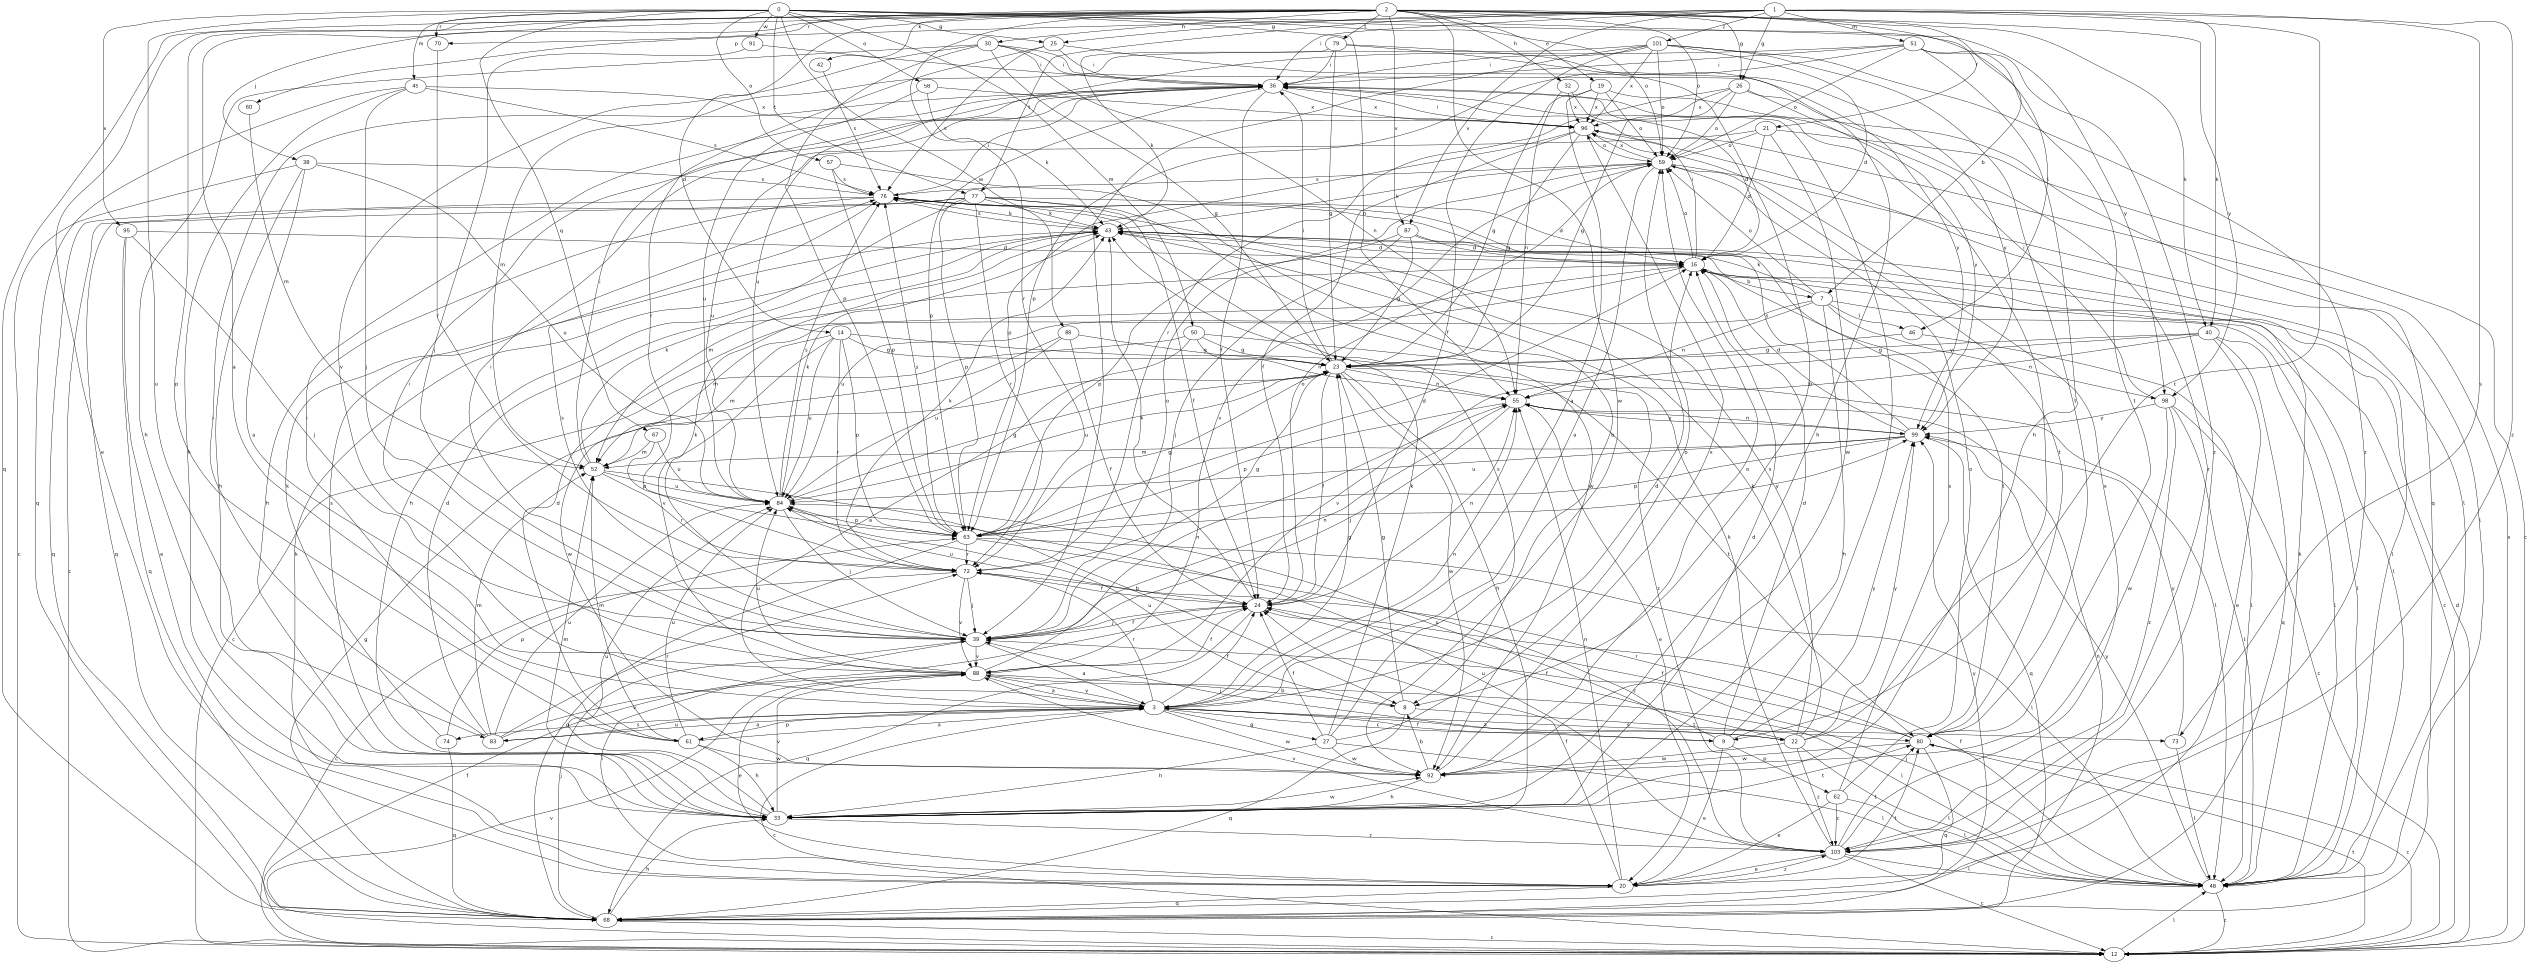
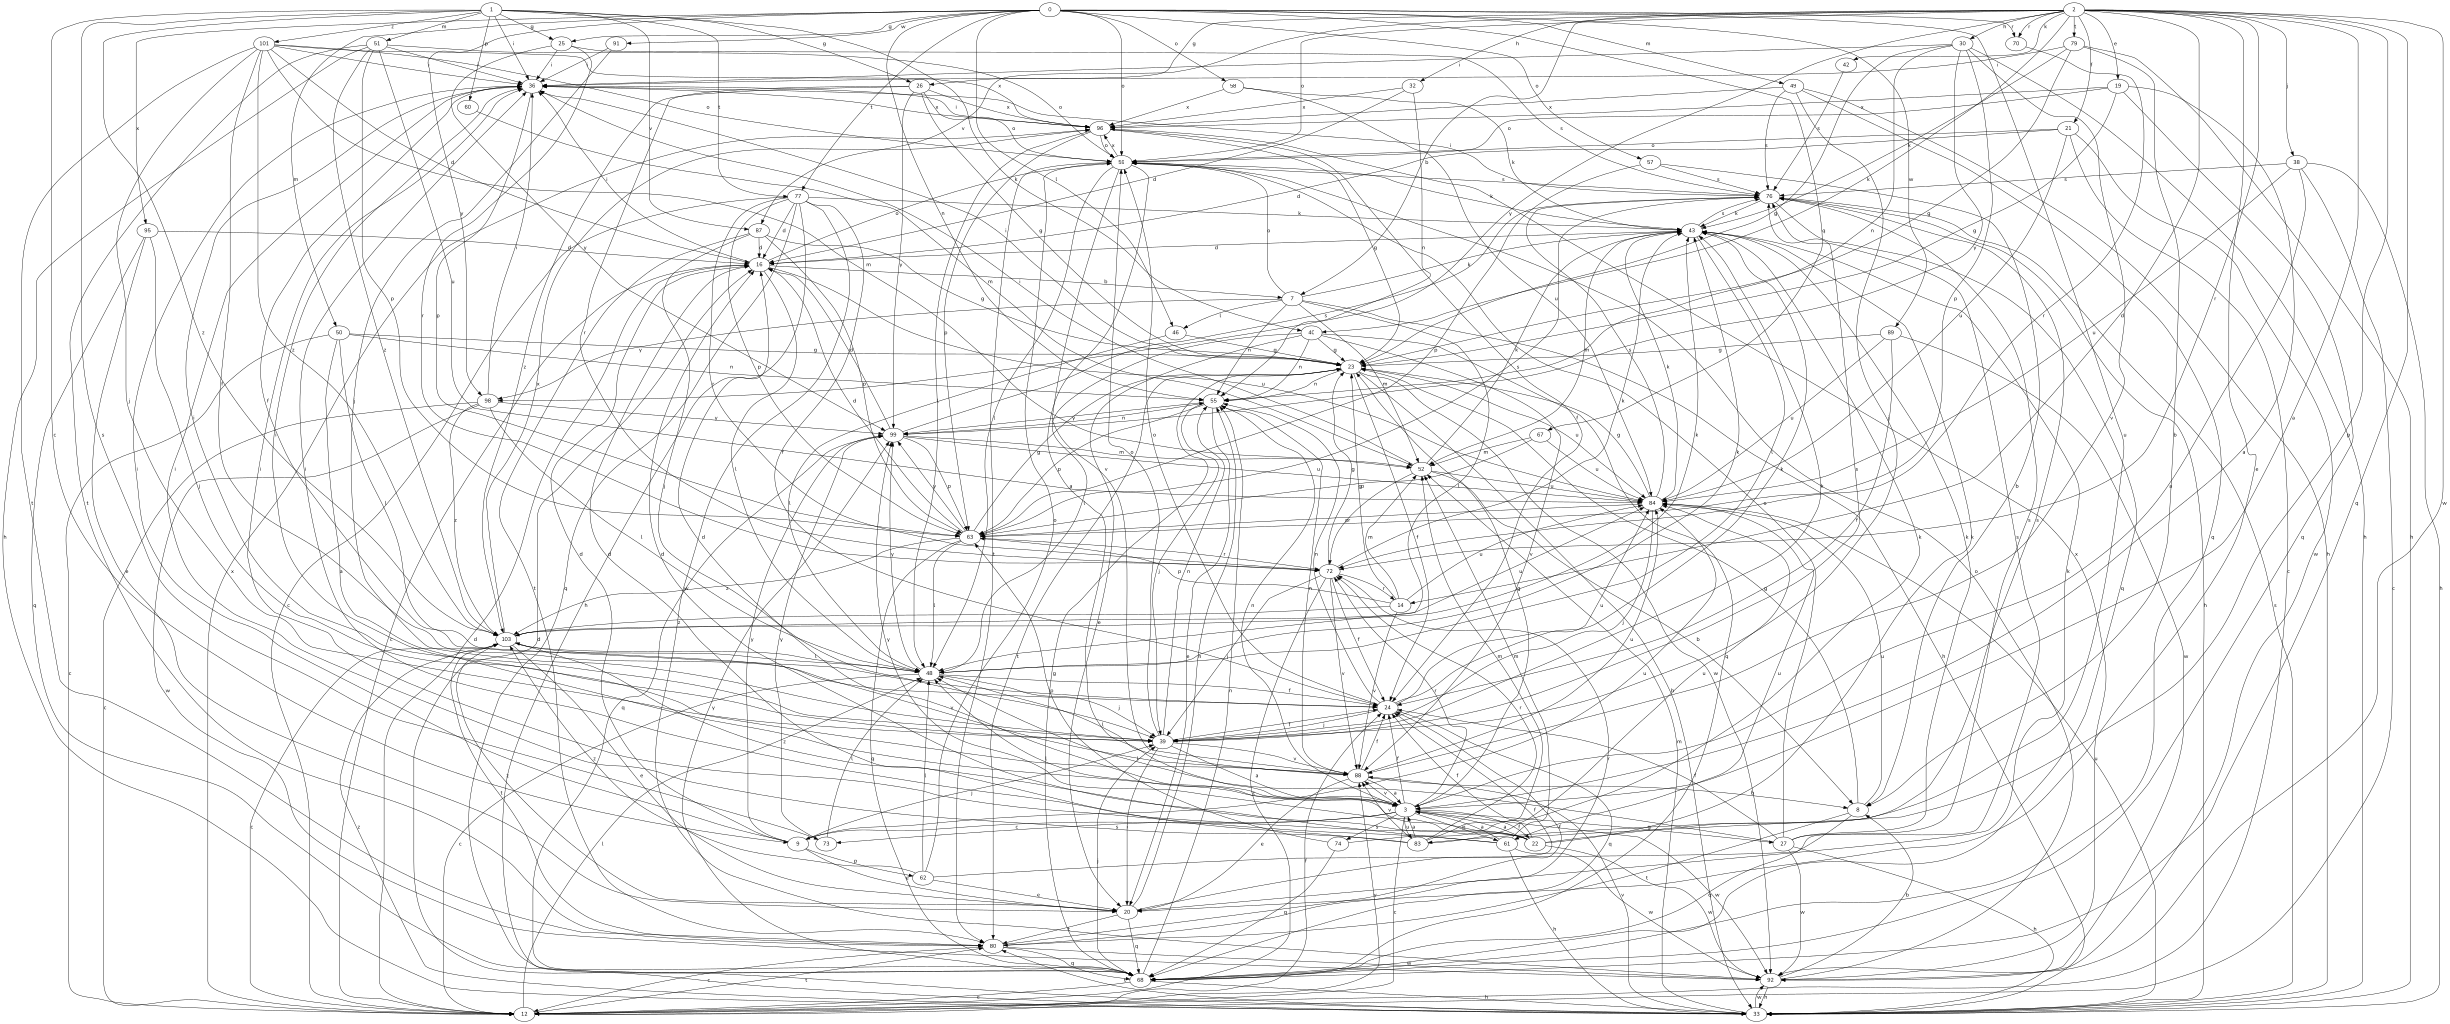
edge "14" -> "72": reversed
